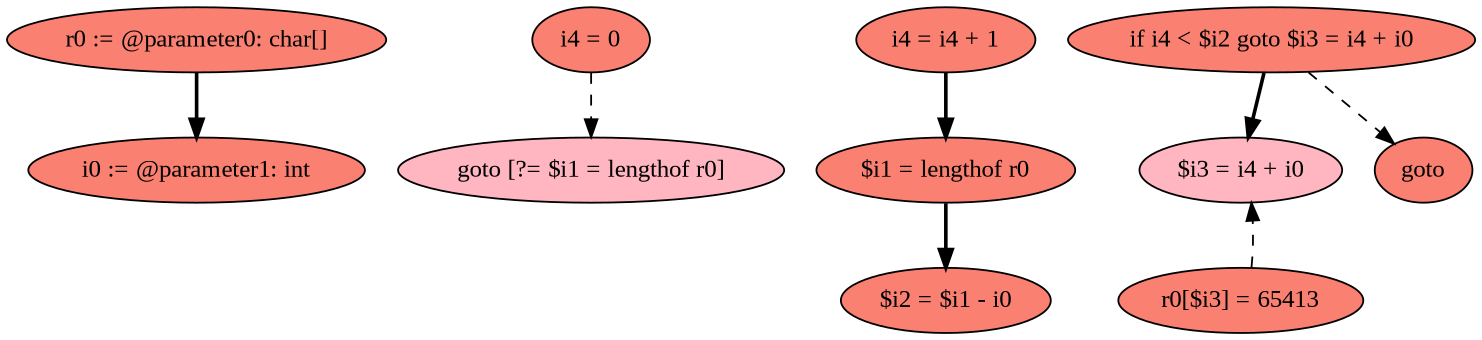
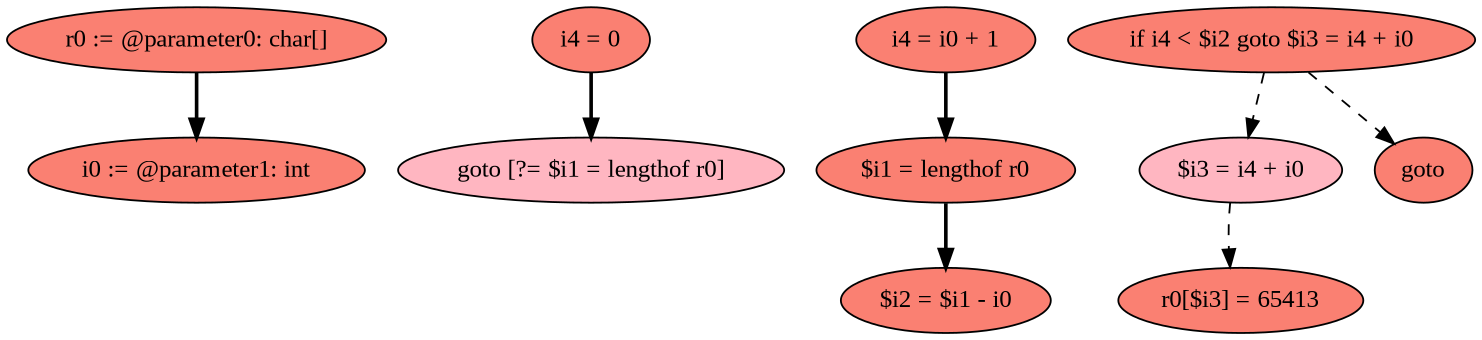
node "i4 = i4 + 1": label "i4 = i4 + 1" -> "i4 = i0 + 1"
edge "i4 = 0" -> "goto [?= $i1 = lengthof r0]": style dashed -> bold
edge "if i4 < $i2 goto $i3 = i4 + i0" -> "$i3 = i4 + i0": style bold -> dashed
edge "r0[$i3] = 65413" -> "$i3 = i4 + i0": reversed
